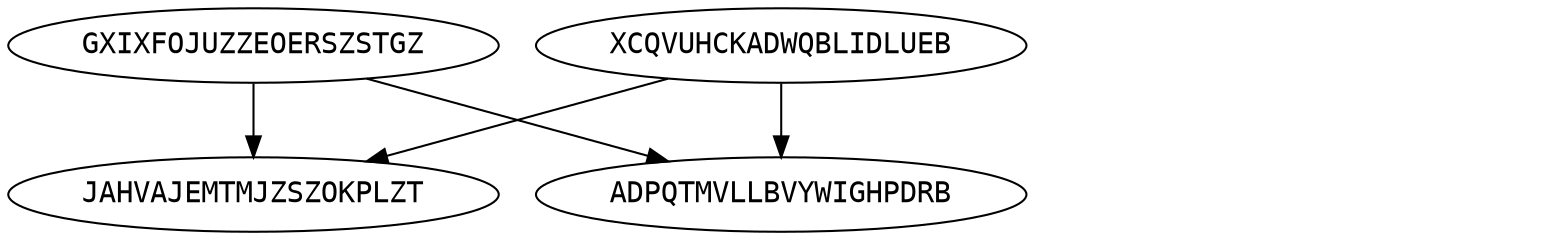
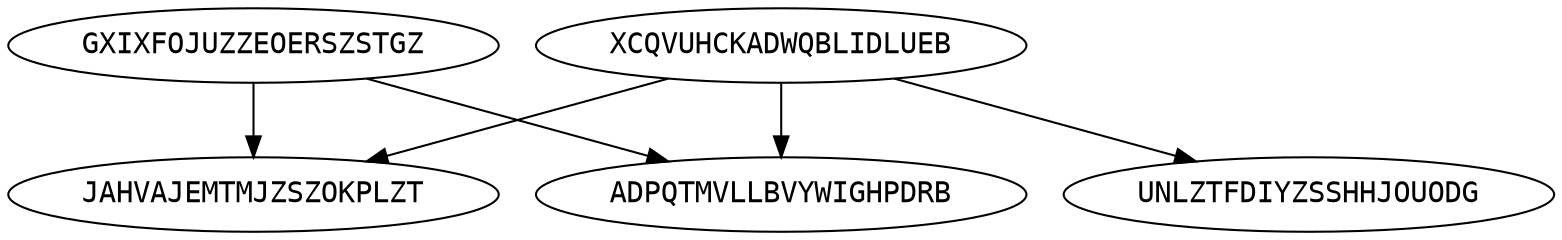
node "UNLZTFDIYZSSHHJOUODG": added
